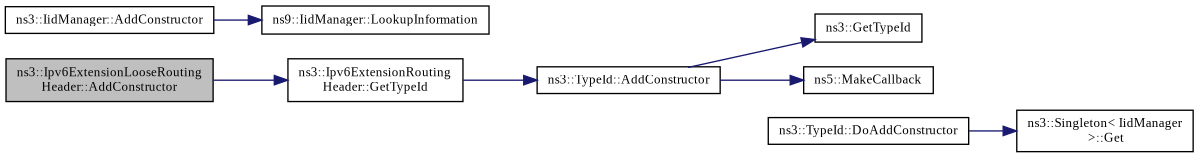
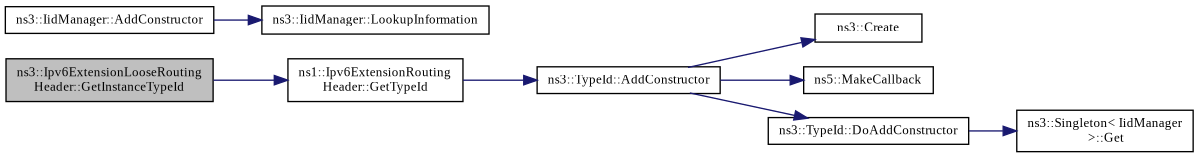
node "ns9::IidManager::LookupInformation": label "ns9::IidManager::LookupInformation" -> "ns3::IidManager::LookupInformation"
node "ns3::GetTypeId": label "ns3::GetTypeId" -> "ns3::Create"
node "ns3::Ipv6ExtensionLooseRouting Header::AddConstructor": label "ns3::Ipv6ExtensionLooseRouting Header::AddConstructor" -> "ns3::Ipv6ExtensionLooseRouting Header::GetInstanceTypeId"
node "ns3::Ipv6ExtensionRouting Header::GetTypeId": label "ns3::Ipv6ExtensionRouting Header::GetTypeId" -> "ns1::Ipv6ExtensionRouting Header::GetTypeId"
edge "ns3::TypeId::AddConstructor" -> "ns3::TypeId::DoAddConstructor": added
